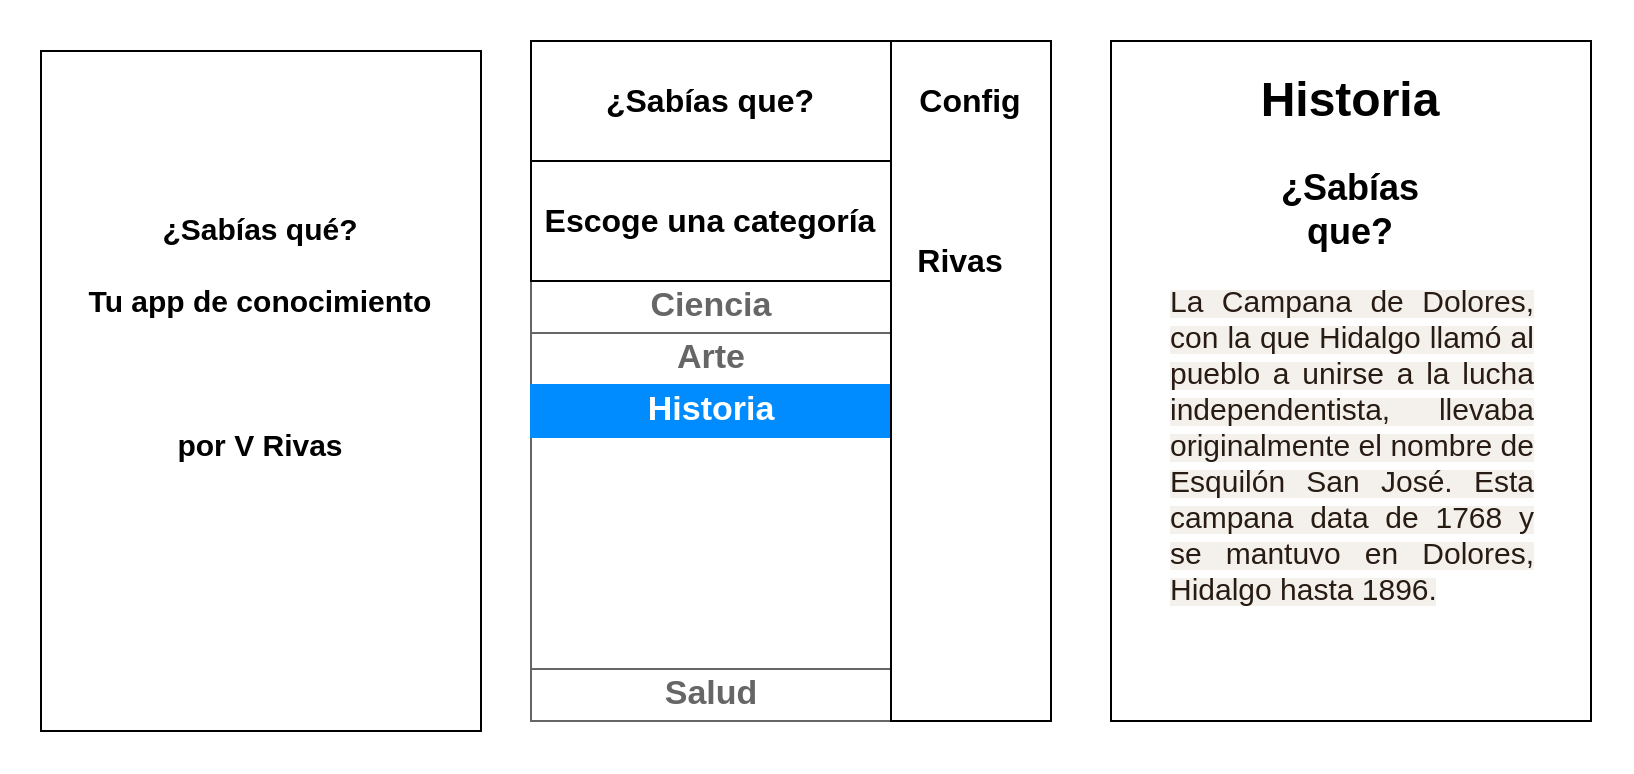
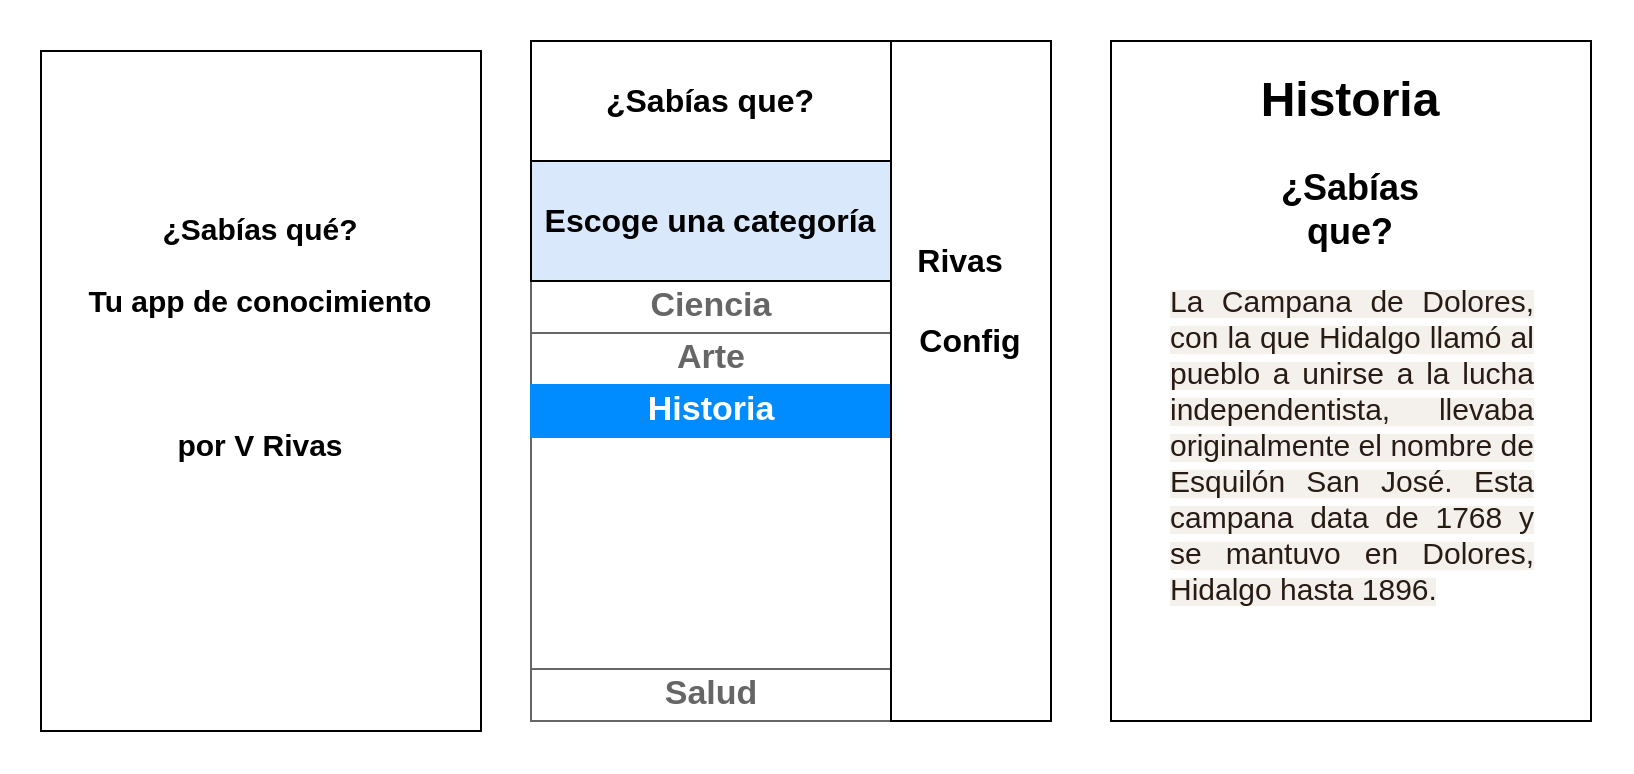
node "Config": moved (971, 101) -> (971, 341)
node "Escoge una categoría": fillcolor #ffffff -> #dae8fc
